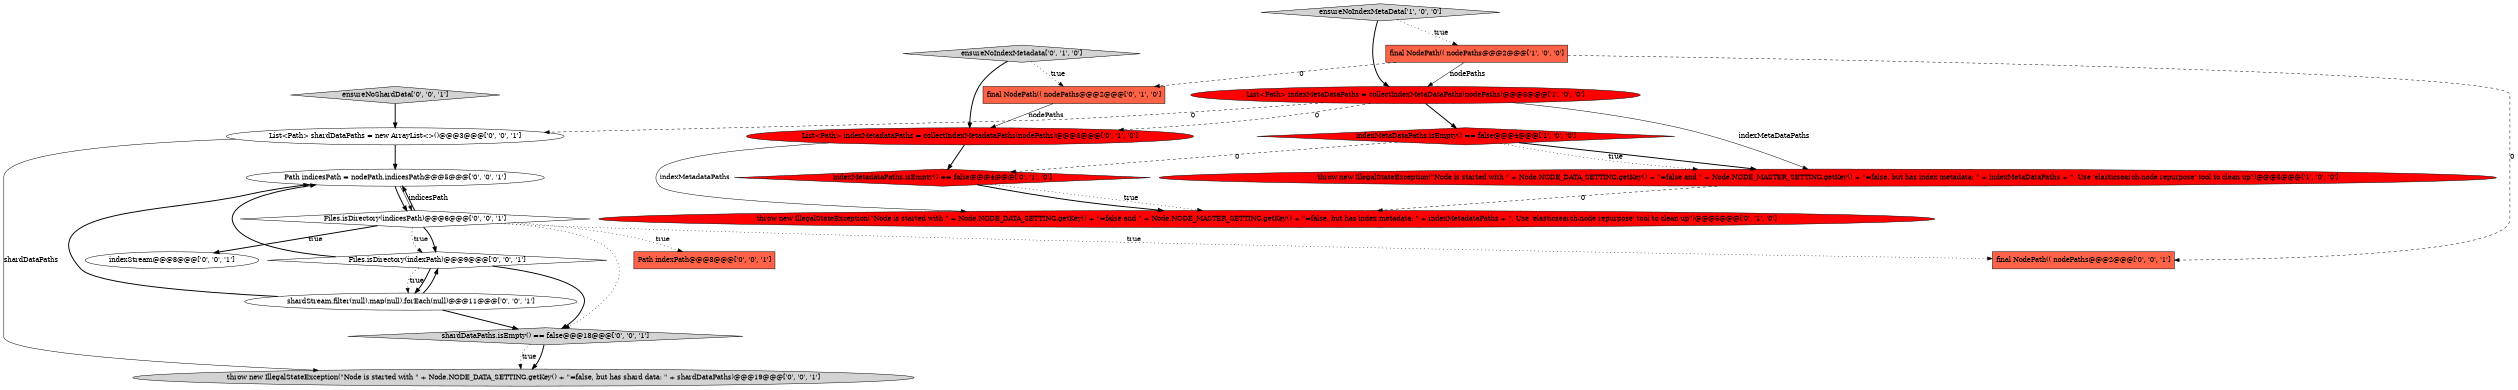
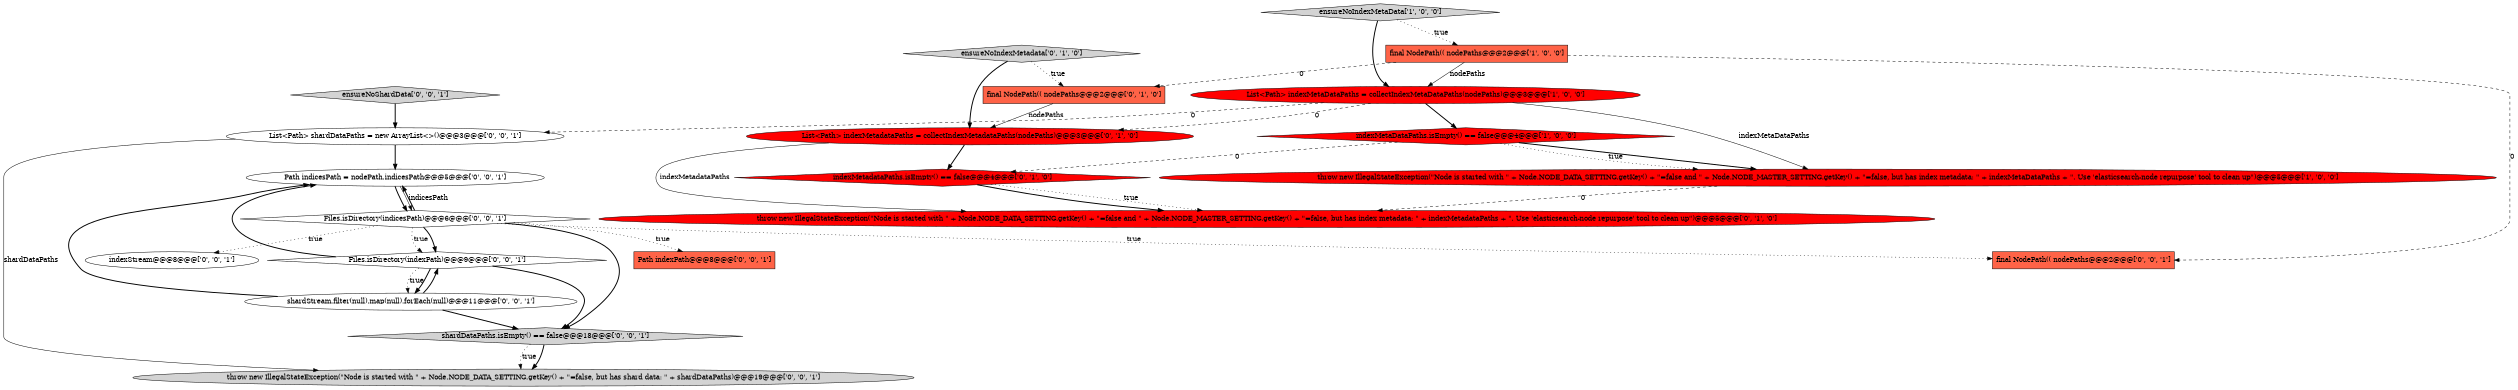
edge "Files.isDirectory(indicesPath)@@@6@@@['0', '0', '1']" -> "indexStream@@@8@@@['0', '0', '1']": style bold -> dotted
edge "Files.isDirectory(indicesPath)@@@6@@@['0', '0', '1']" -> "shardDataPaths.isEmpty() == false@@@18@@@['0', '0', '1']": style dotted -> bold
